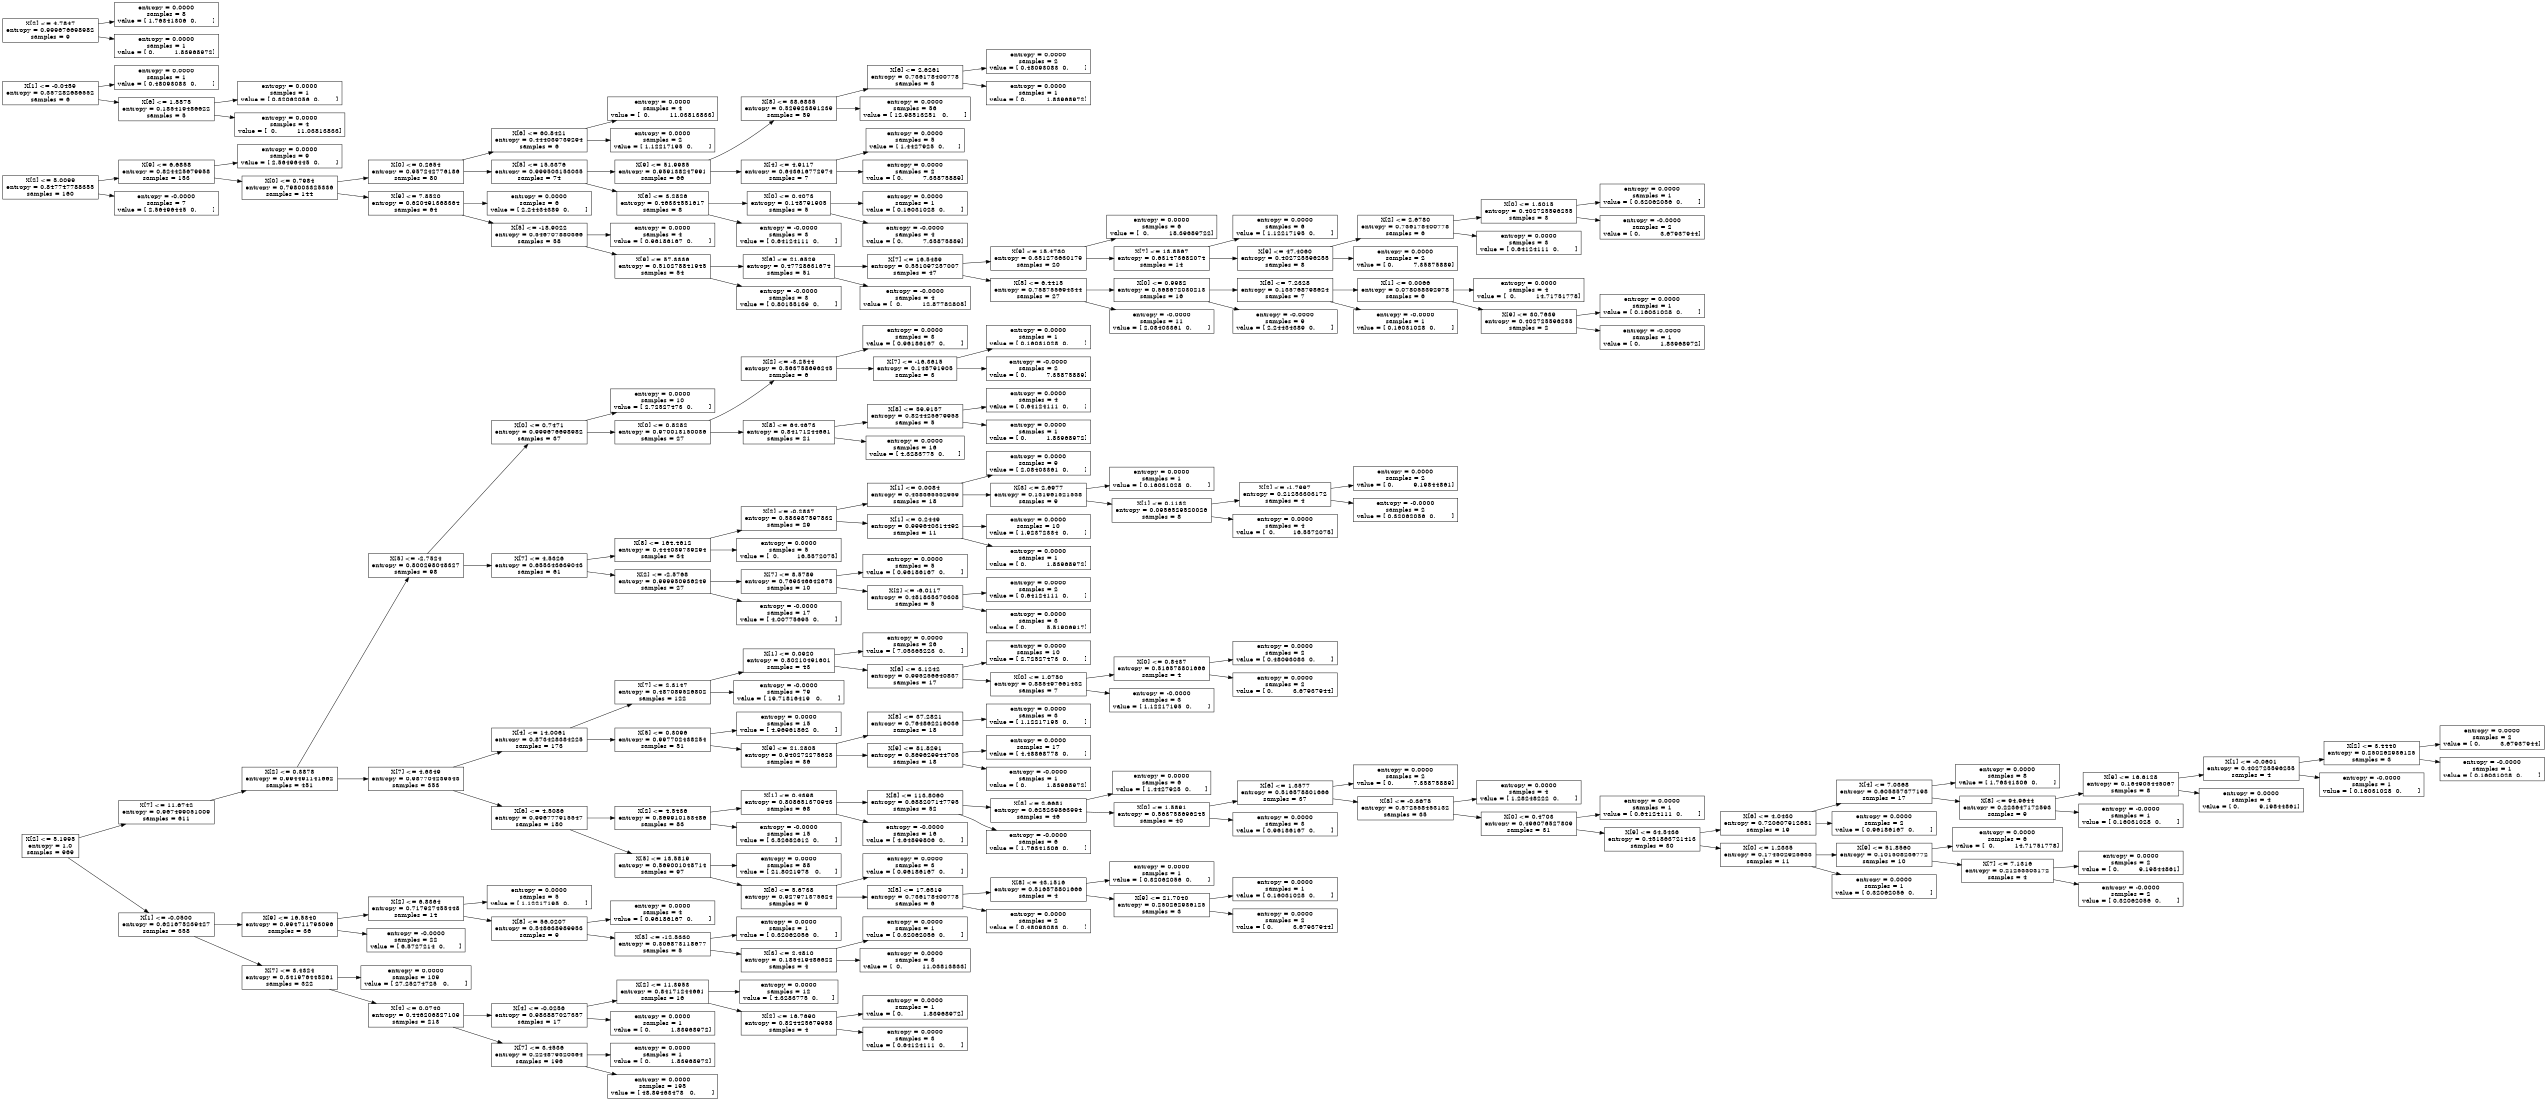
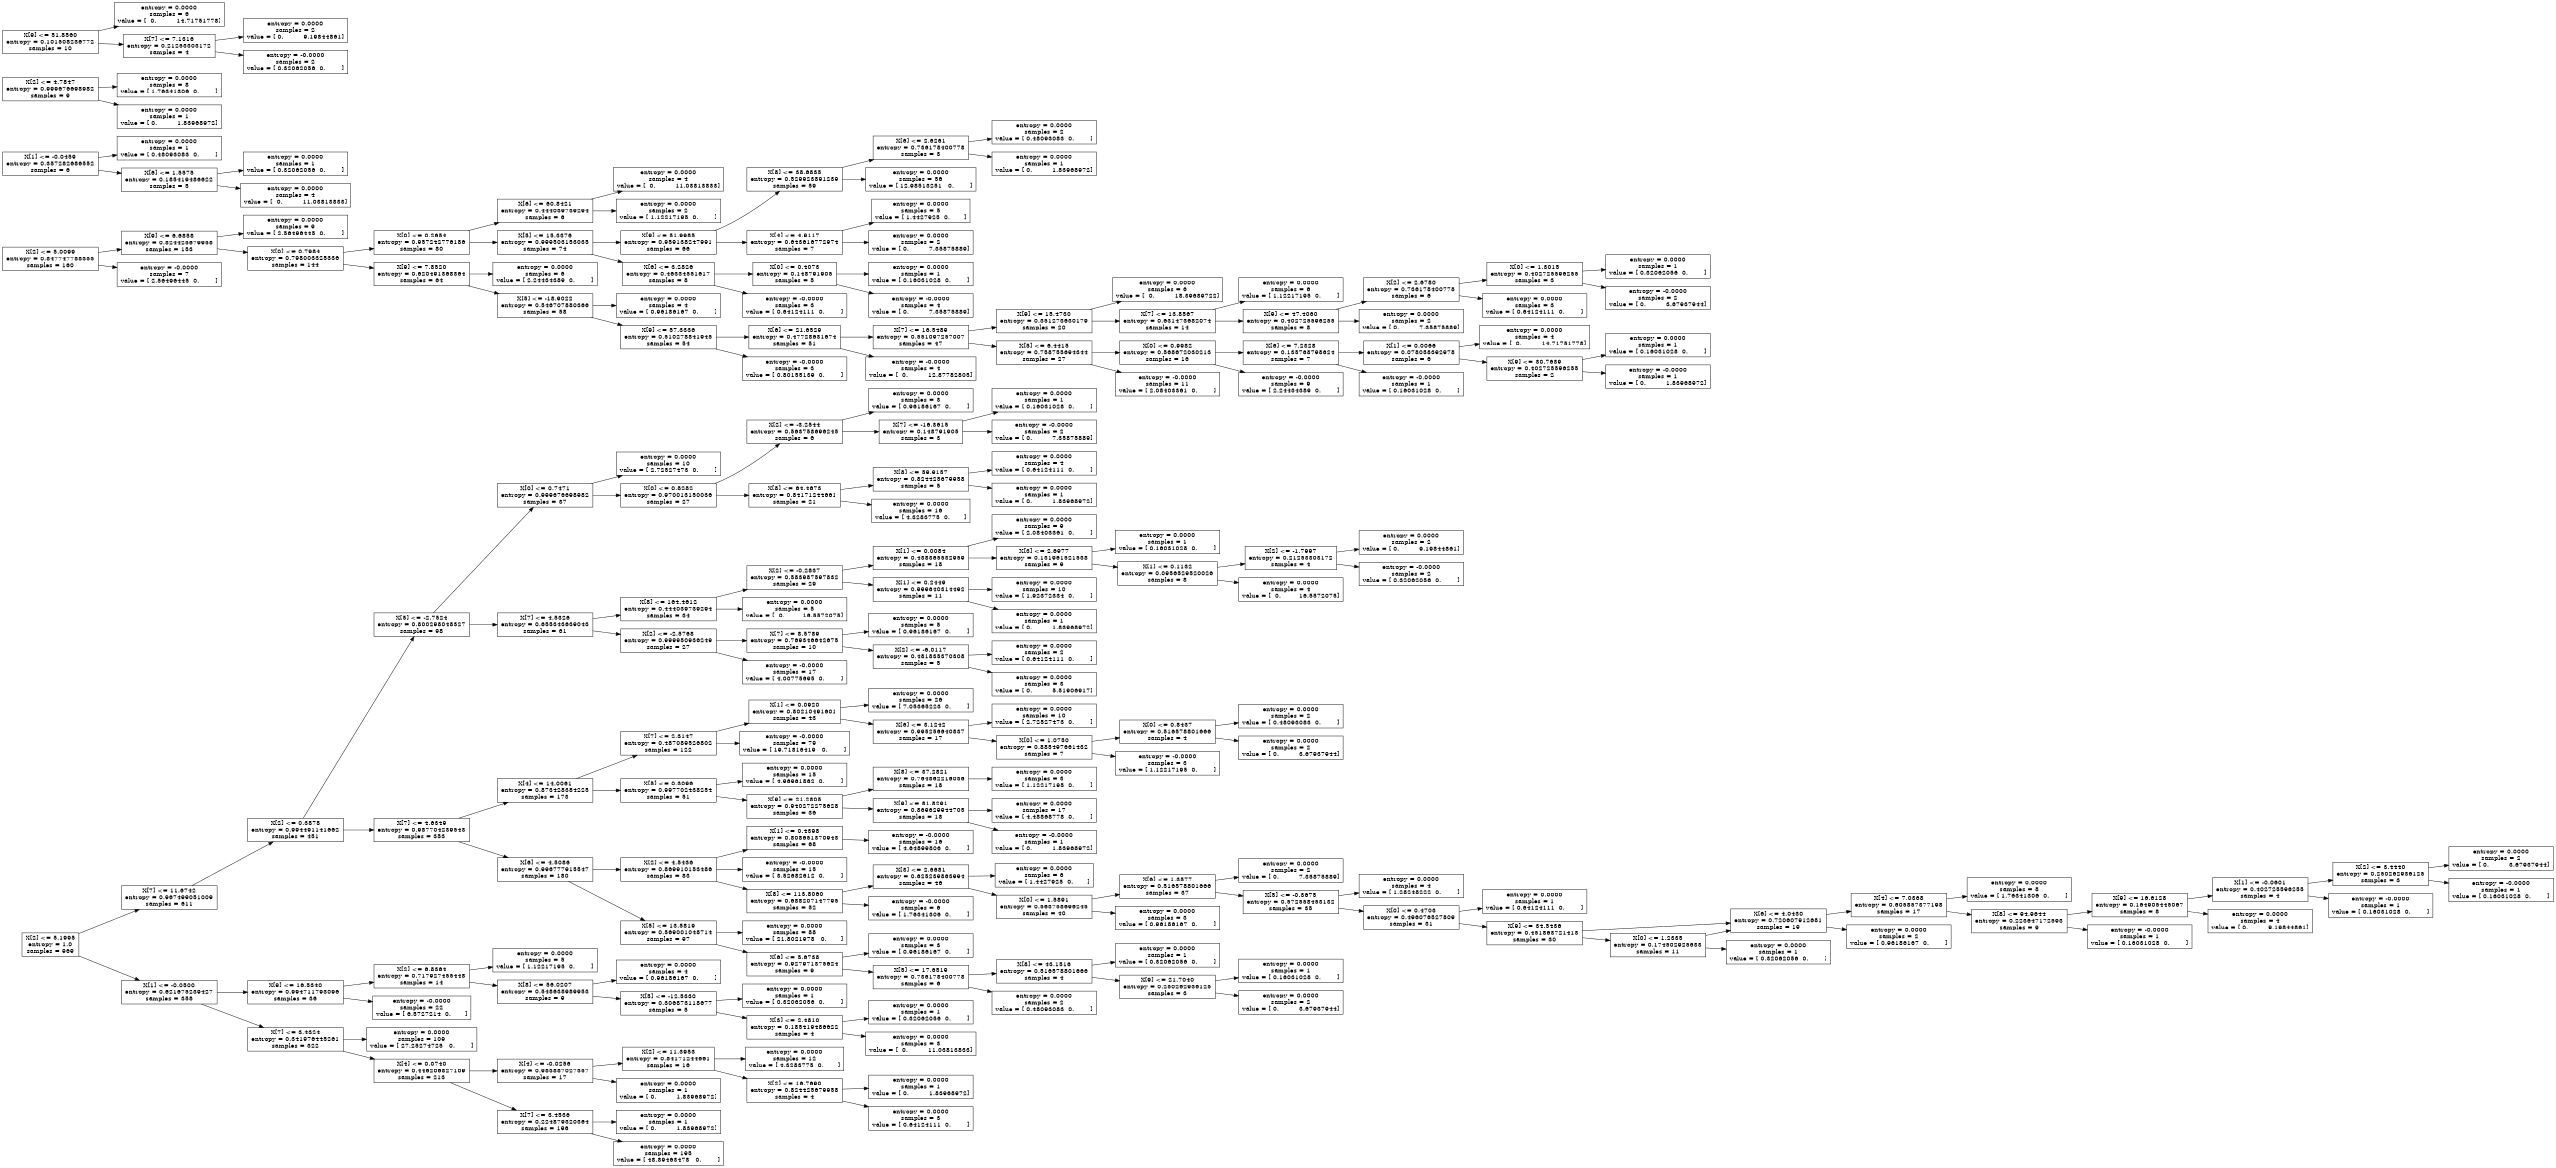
edge "X[1] <= 0.4398 entropy = 0.808651370943 samples = 68" -> "X[8] <= 113.8060 entropy = 0.688207147795 samples = 52": now "X[2] <= 4.5436 entropy = 0.869910153486 samples = 83" -> "X[8] <= 113.8060 entropy = 0.688207147795 samples = 52"
edge "X[0] <= 1.2335 entropy = 0.174502925633 samples = 11" -> "X[9] <= 51.8560 entropy = 0.101508236772 samples = 10": now "X[0] <= 1.2335 entropy = 0.174502925633 samples = 11" -> "X[6] <= 4.0430 entropy = 0.720607912681 samples = 19"
